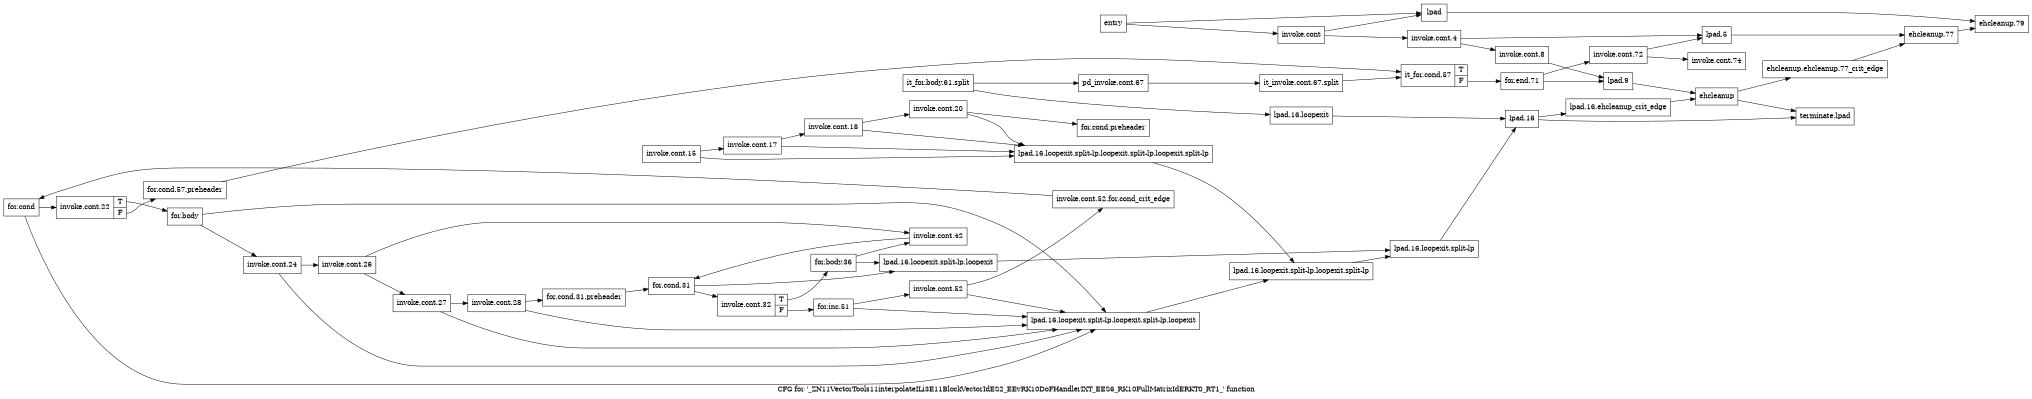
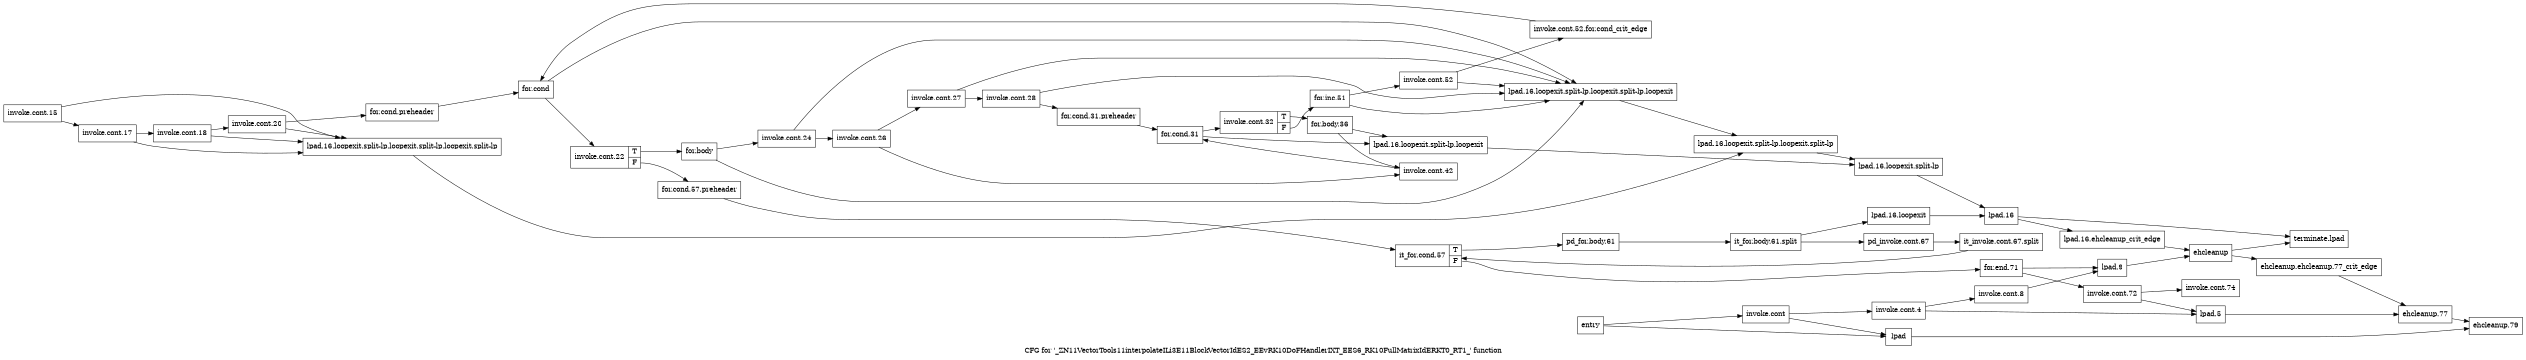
edge "for.cond.preheader" -> "for.cond": added
node "pd_for.body.61": added
